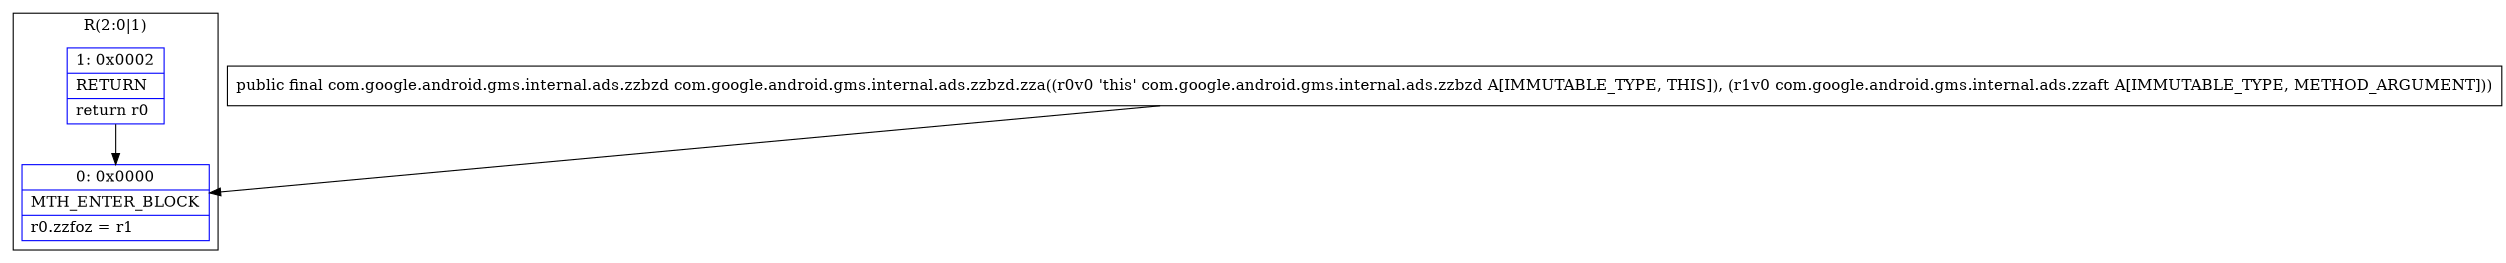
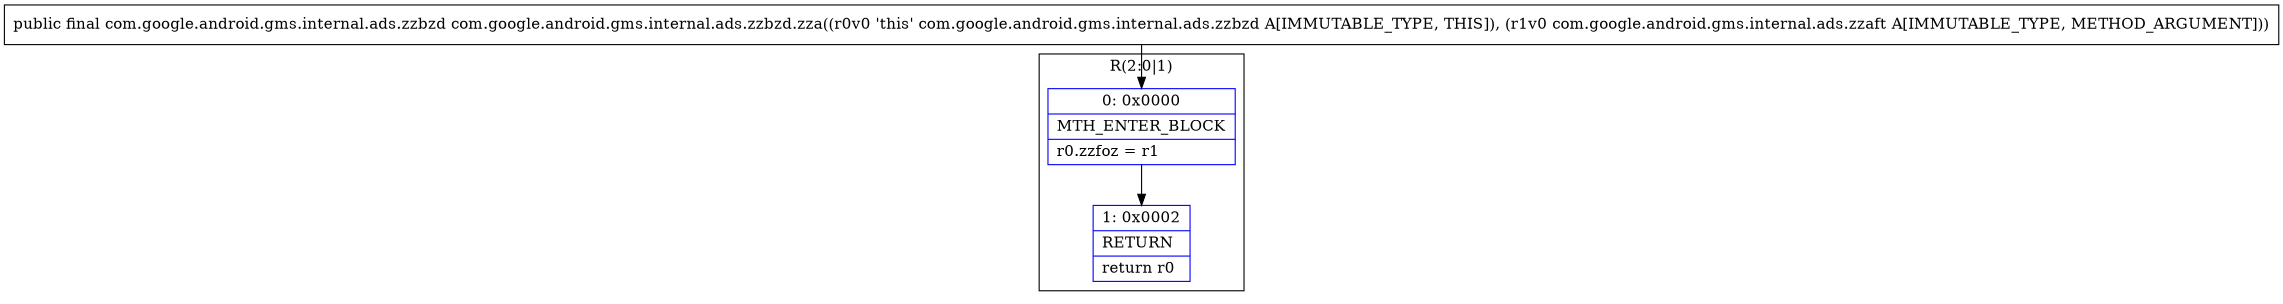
edge "1: 0x0002" -> "0: 0x0000": reversed
